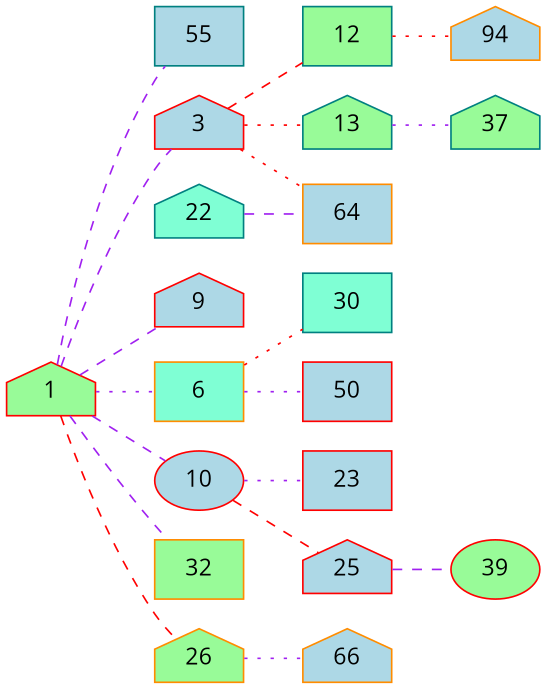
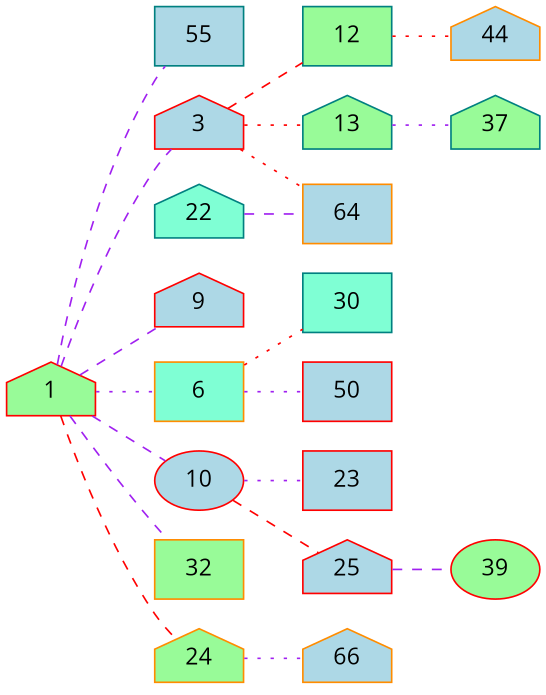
node "94": label "94" -> "44"
node "26": label "26" -> "24"
